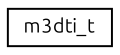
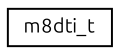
node "m3dti_t": label "m3dti_t" -> "m8dti_t"
